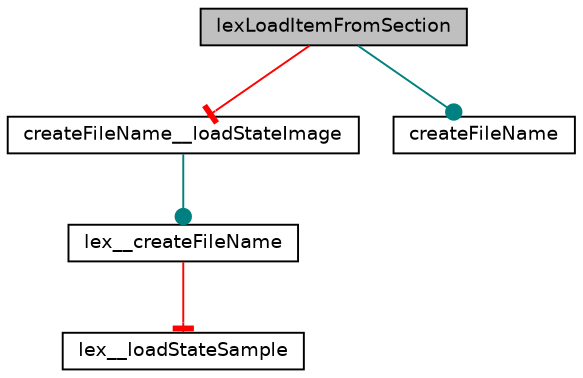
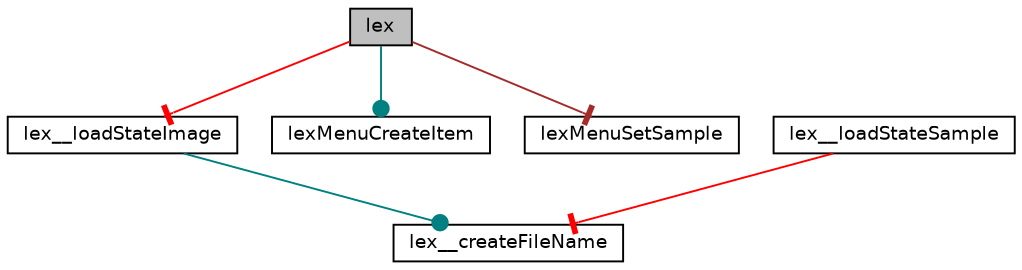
node "lexLoadItemFromSection": label "lexLoadItemFromSection" -> "lex"
node "createFileName__loadStateImage": label "createFileName__loadStateImage" -> "lex__loadStateImage"
node "createFileName": label "createFileName" -> "lexMenuCreateItem"
node "lexMenuSetSample": added
edge "lex__createFileName" -> "lex__loadStateSample": reversed
